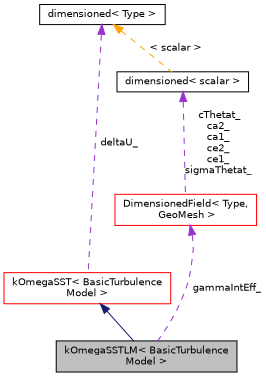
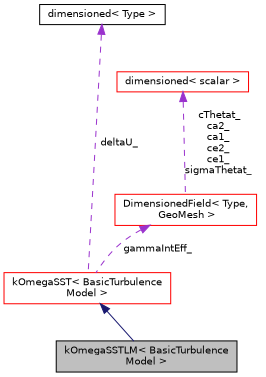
edge "dimensioned< scalar >" -> "dimensioned< Type >": removed, label "< scalar >"
node "dimensioned< scalar >": color black -> red
edge "kOmegaSSTLM< BasicTurbulence Model >" -> "DimensionedField< Type, GeoMesh >": now "kOmegaSST< BasicTurbulence Model >" -> "DimensionedField< Type, GeoMesh >"
